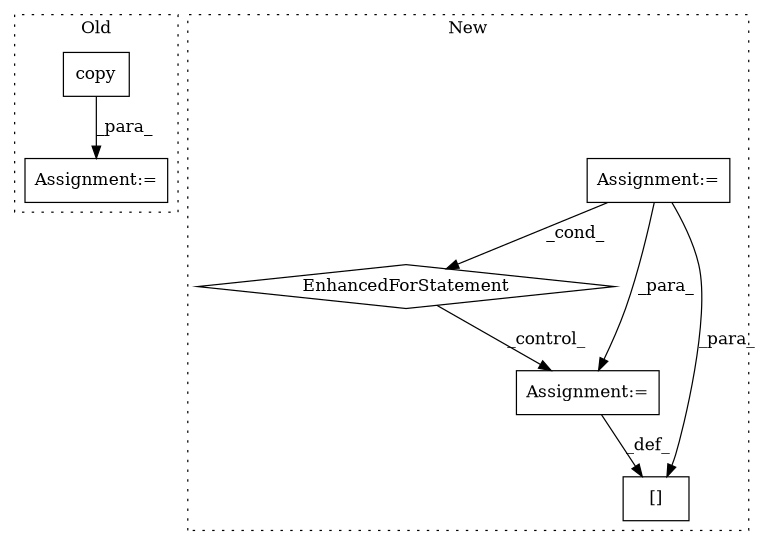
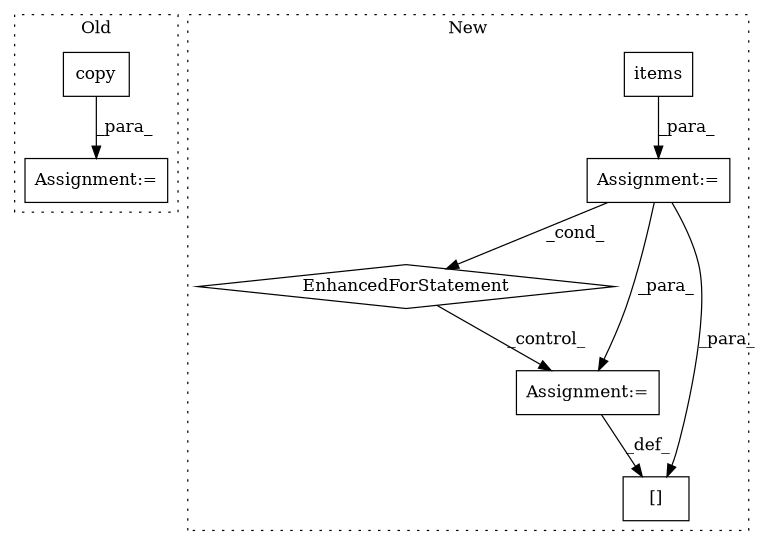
node "items": added
